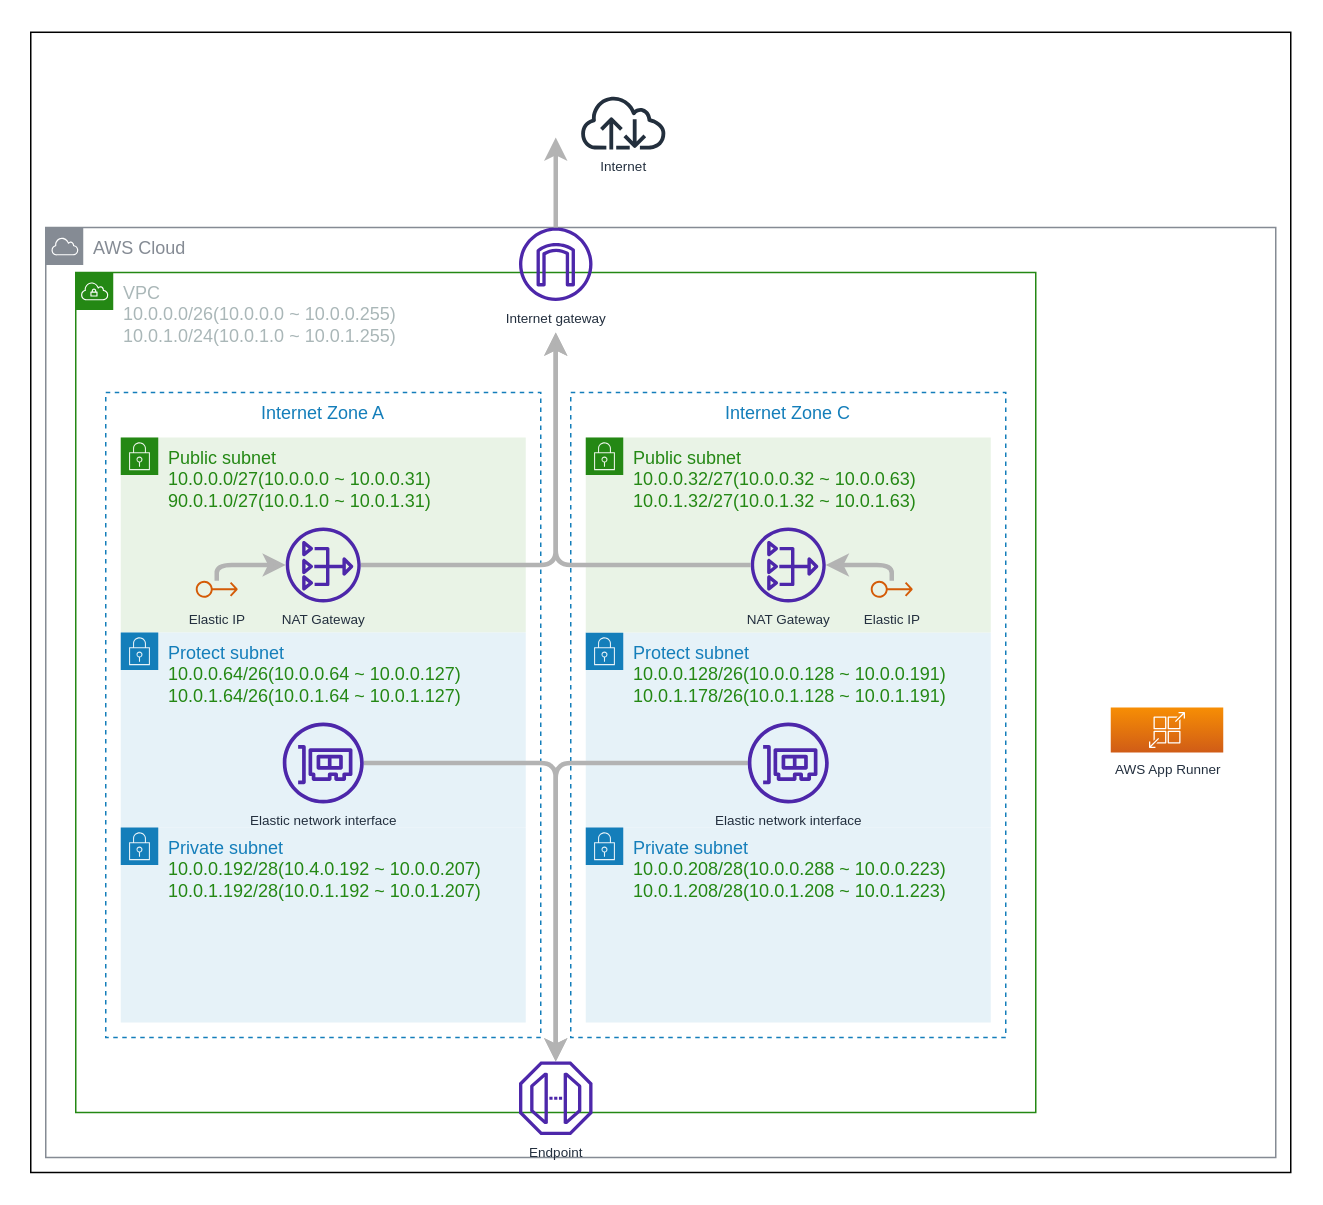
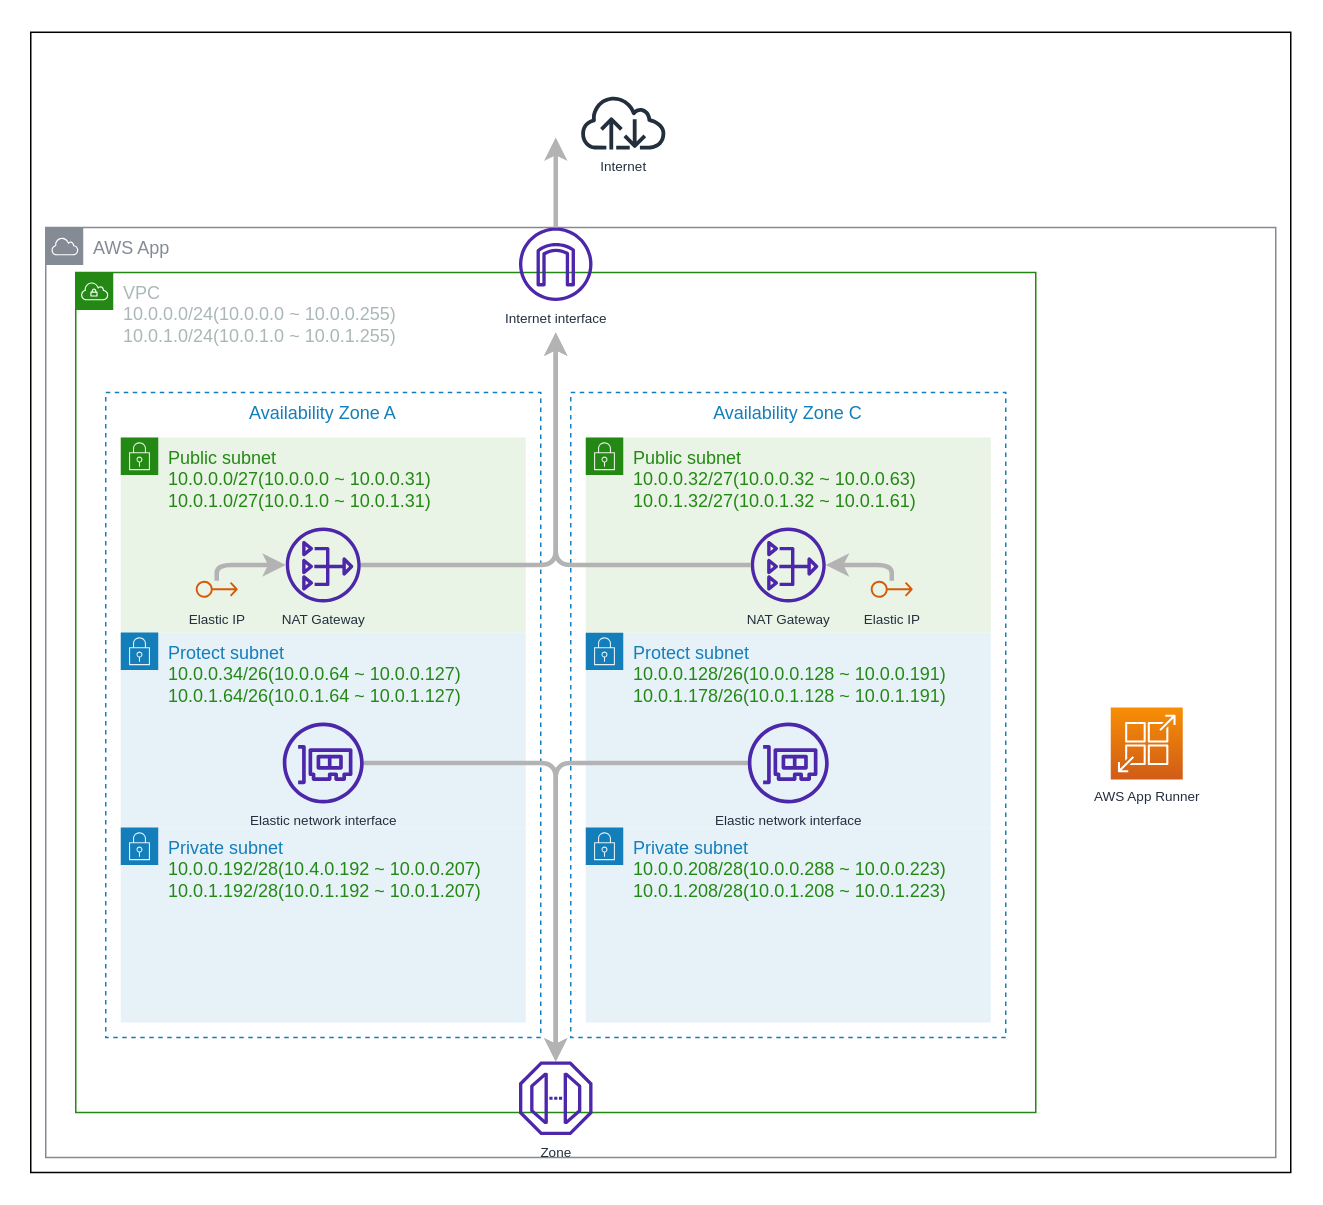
node "AWS Cloud": label "AWS Cloud" -> "AWS App"
node "VPC 10.0.0.0/26(10.0.0.0 ~ 10.0.0.255) 10.0.1.0/24(10.0.1.0 ~ 10.0.1.255)": label "VPC 10.0.0.0/26(10.0.0.0 ~ 10.0.0.255) 10.0.1.0/24(10.0.1.0 ~ 10.0.1.255)" -> "VPC 10.0.0.0/24(10.0.0.0 ~ 10.0.0.255) 10.0.1.0/24(10.0.1.0 ~ 10.0.1.255)"
node "Internet gateway": label "Internet gateway" -> "Internet interface"
node "Internet Zone A": label "Internet Zone A" -> "Availability Zone A"
node "Internet Zone C": label "Internet Zone C" -> "Availability Zone C"
node "Public subnet 10.0.0.0/27(10.0.0.0 ~ 10.0.0.31) 90.0.1.0/27(10.0.1.0 ~ 10.0.1.31)": label "Public subnet 10.0.0.0/27(10.0.0.0 ~ 10.0.0.31) 90.0.1.0/27(10.0.1.0 ~ 10.0.1.31)" -> "Public subnet 10.0.0.0/27(10.0.0.0 ~ 10.0.0.31) 10.0.1.0/27(10.0.1.0 ~ 10.0.1.31)"
node "Public subnet 10.0.0.32/27(10.0.0.32 ~ 10.0.0.63) 10.0.1.32/27(10.0.1.32 ~ 10.0.1.63)": label "Public subnet 10.0.0.32/27(10.0.0.32 ~ 10.0.0.63) 10.0.1.32/27(10.0.1.32 ~ 10.0.1.63)" -> "Public subnet 10.0.0.32/27(10.0.0.32 ~ 10.0.0.63) 10.0.1.32/27(10.0.1.32 ~ 10.0.1.61)"
node "Protect subnet 10.0.0.64/26(10.0.0.64 ~ 10.0.0.127)10.0.1.64/26(10.0.1.64 ~ 10.0.1.127)": label "Protect subnet 10.0.0.64/26(10.0.0.64 ~ 10.0.0.127)10.0.1.64/26(10.0.1.64 ~ 10.0.1.127)" -> "Protect subnet 10.0.0.34/26(10.0.0.64 ~ 10.0.0.127)10.0.1.64/26(10.0.1.64 ~ 10.0.1.127)"
node "AWS App Runner": size 113x45 -> 72x72
node "Endpoint": label "Endpoint" -> "Zone"
